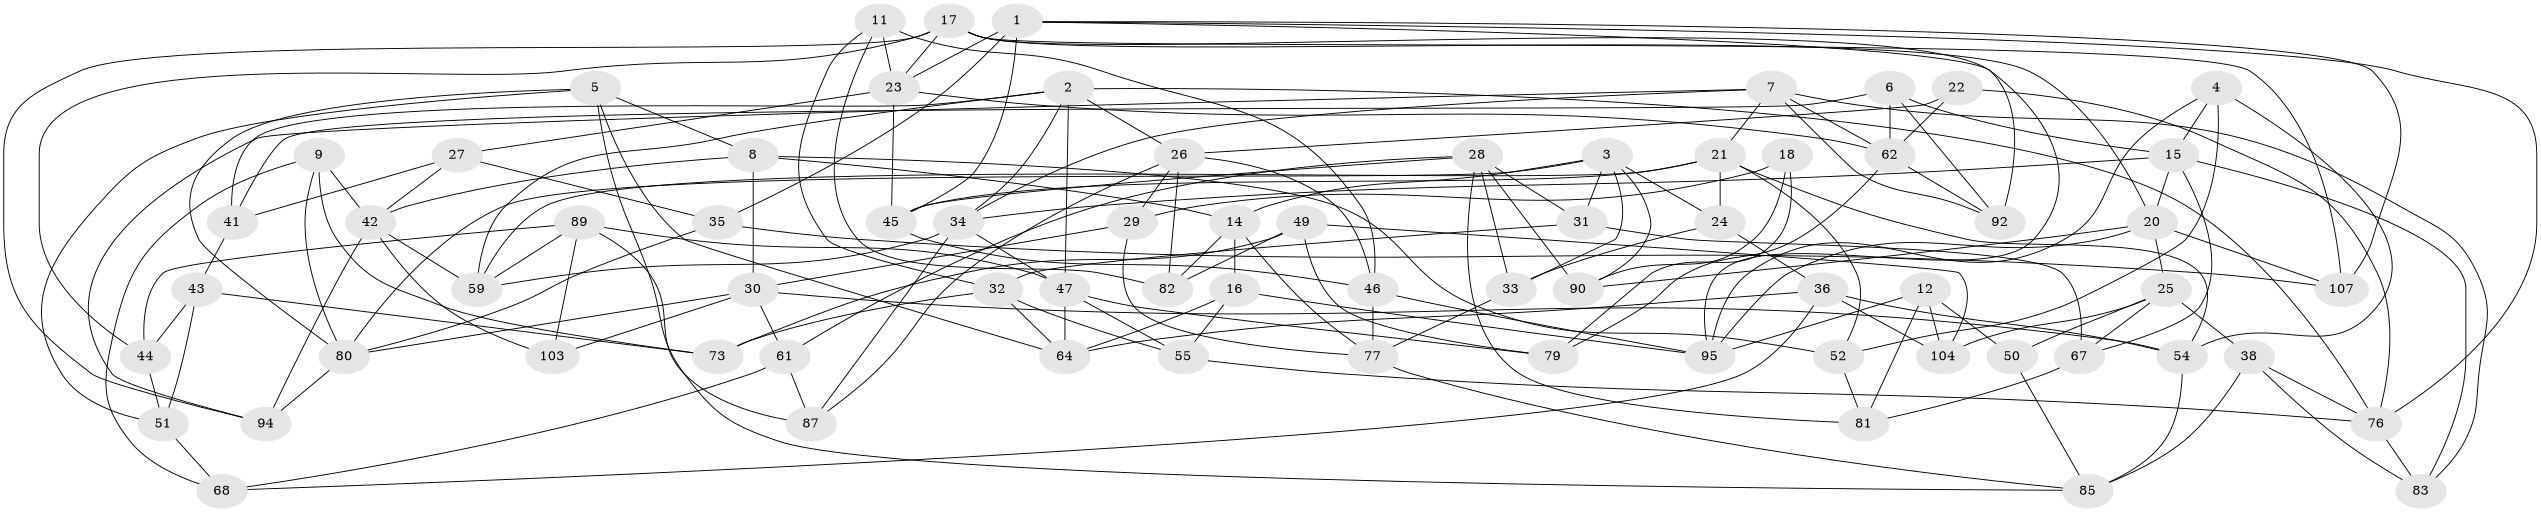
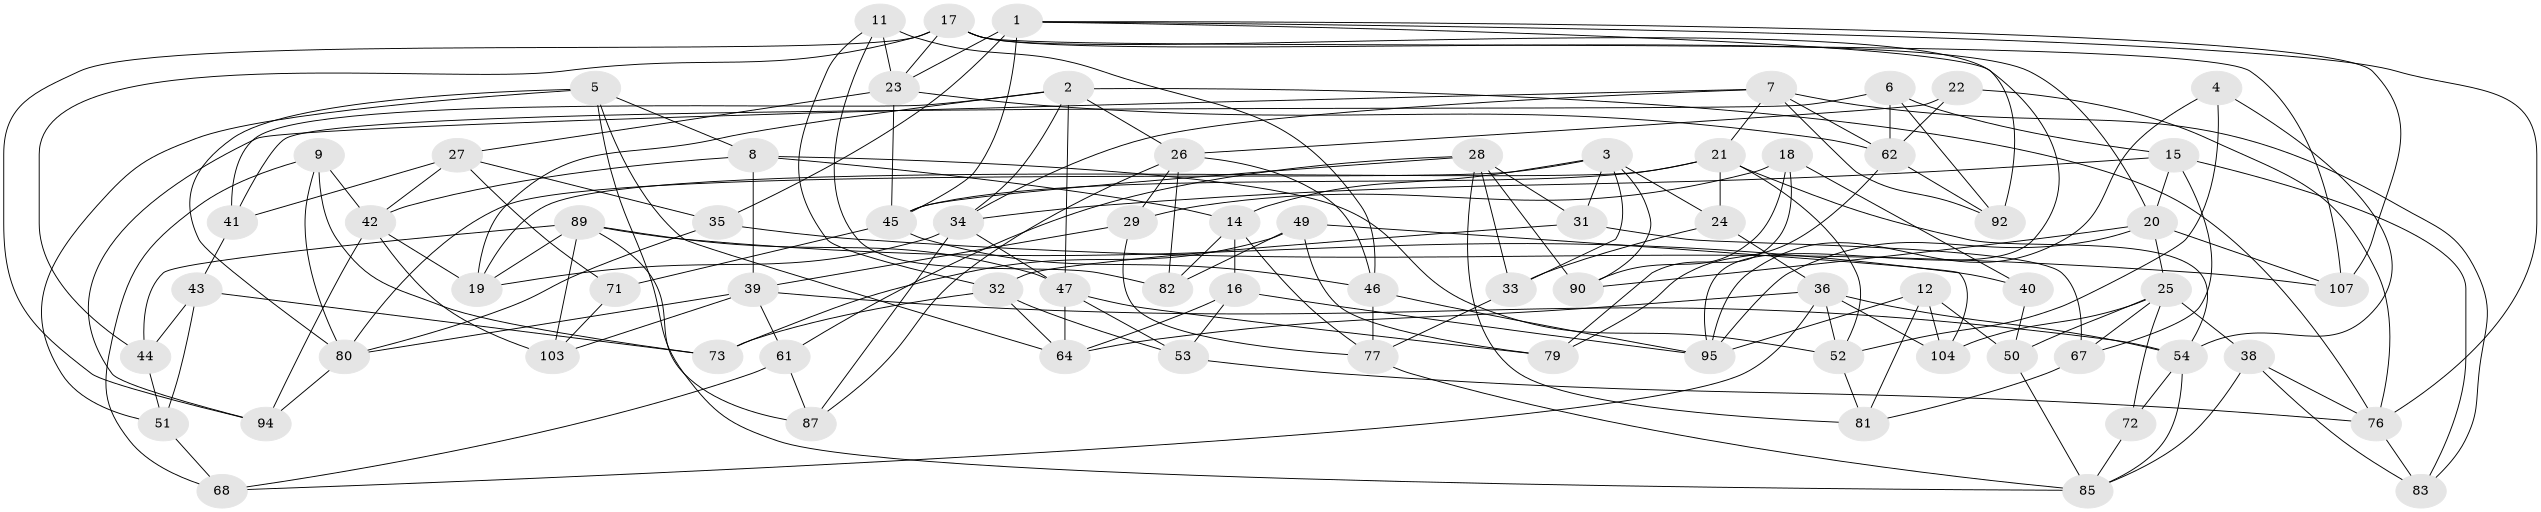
edge "4" -- "15": removed
node "59": label "59" -> "19"
node "71": added
node "30": label "30" -> "39"
node "40": added
edge "36" -- "52": added
node "55": label "55" -> "53"
node "72": added
